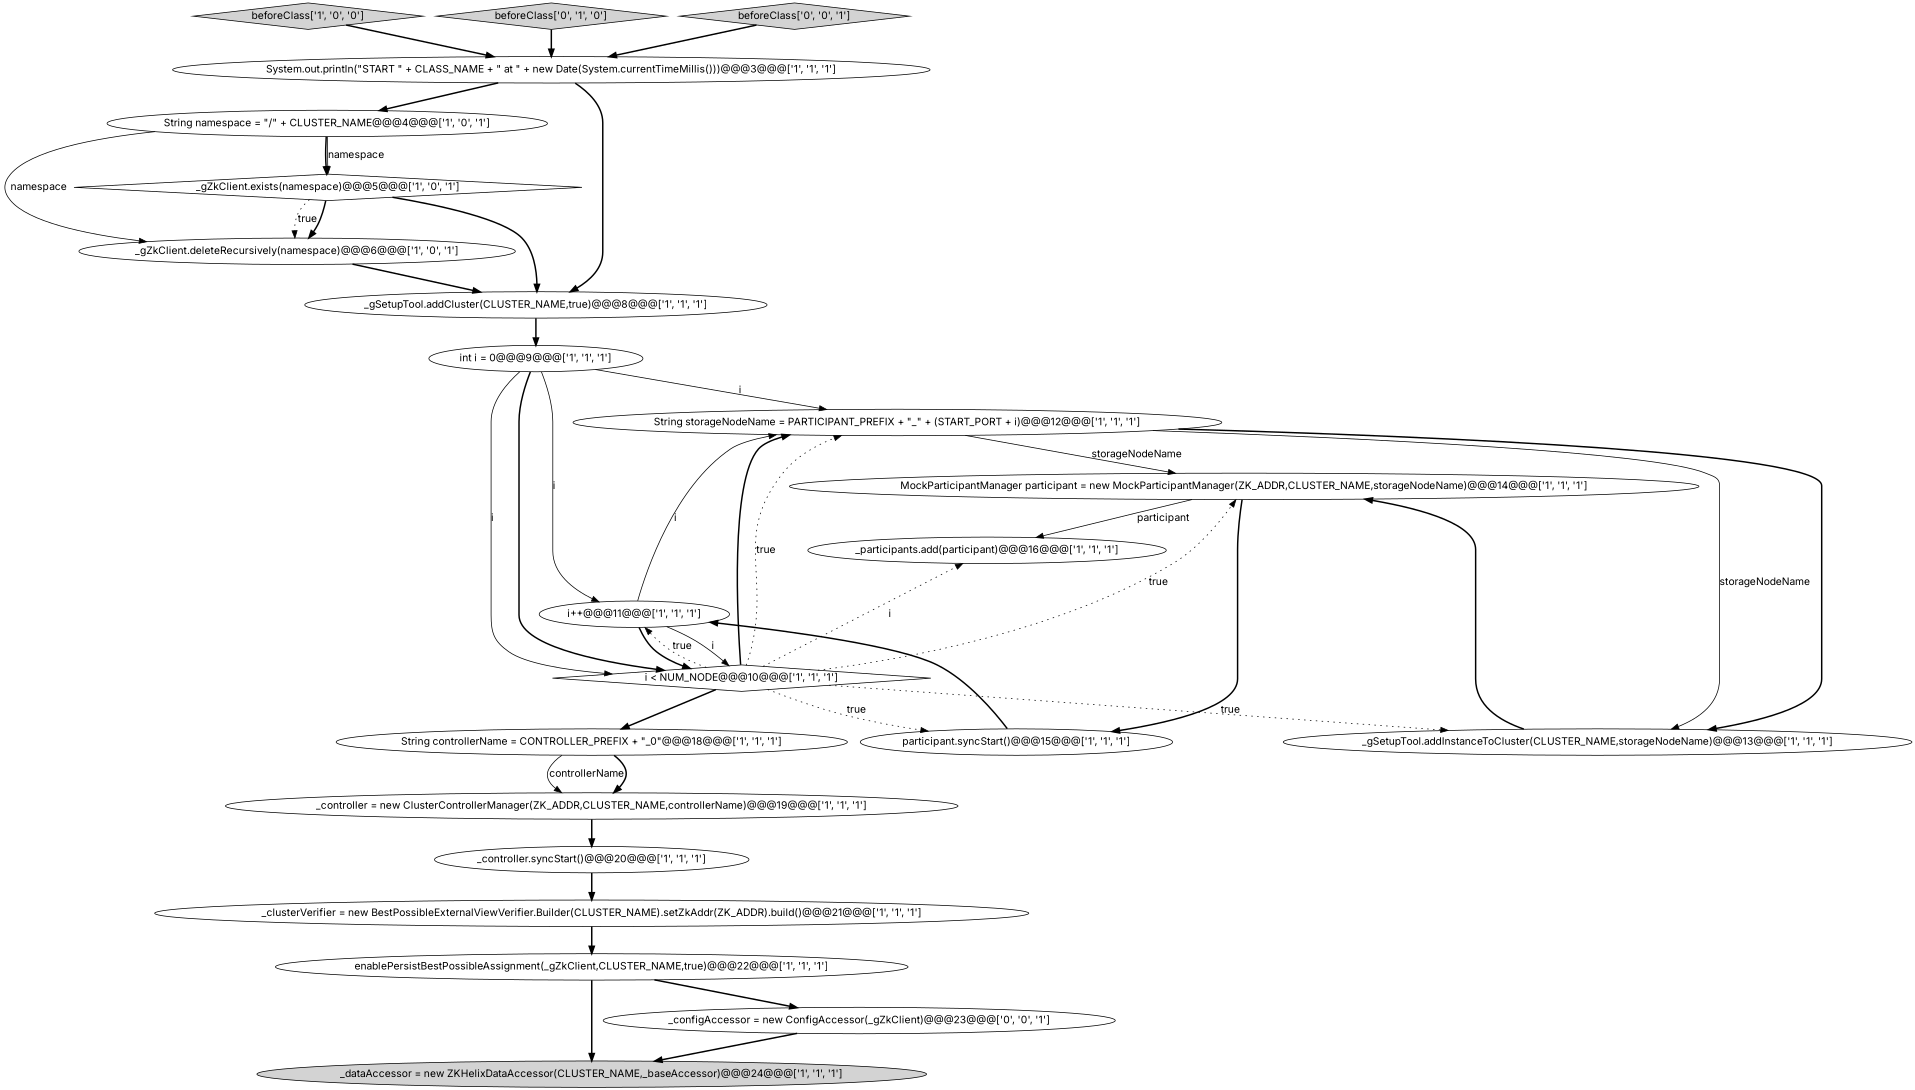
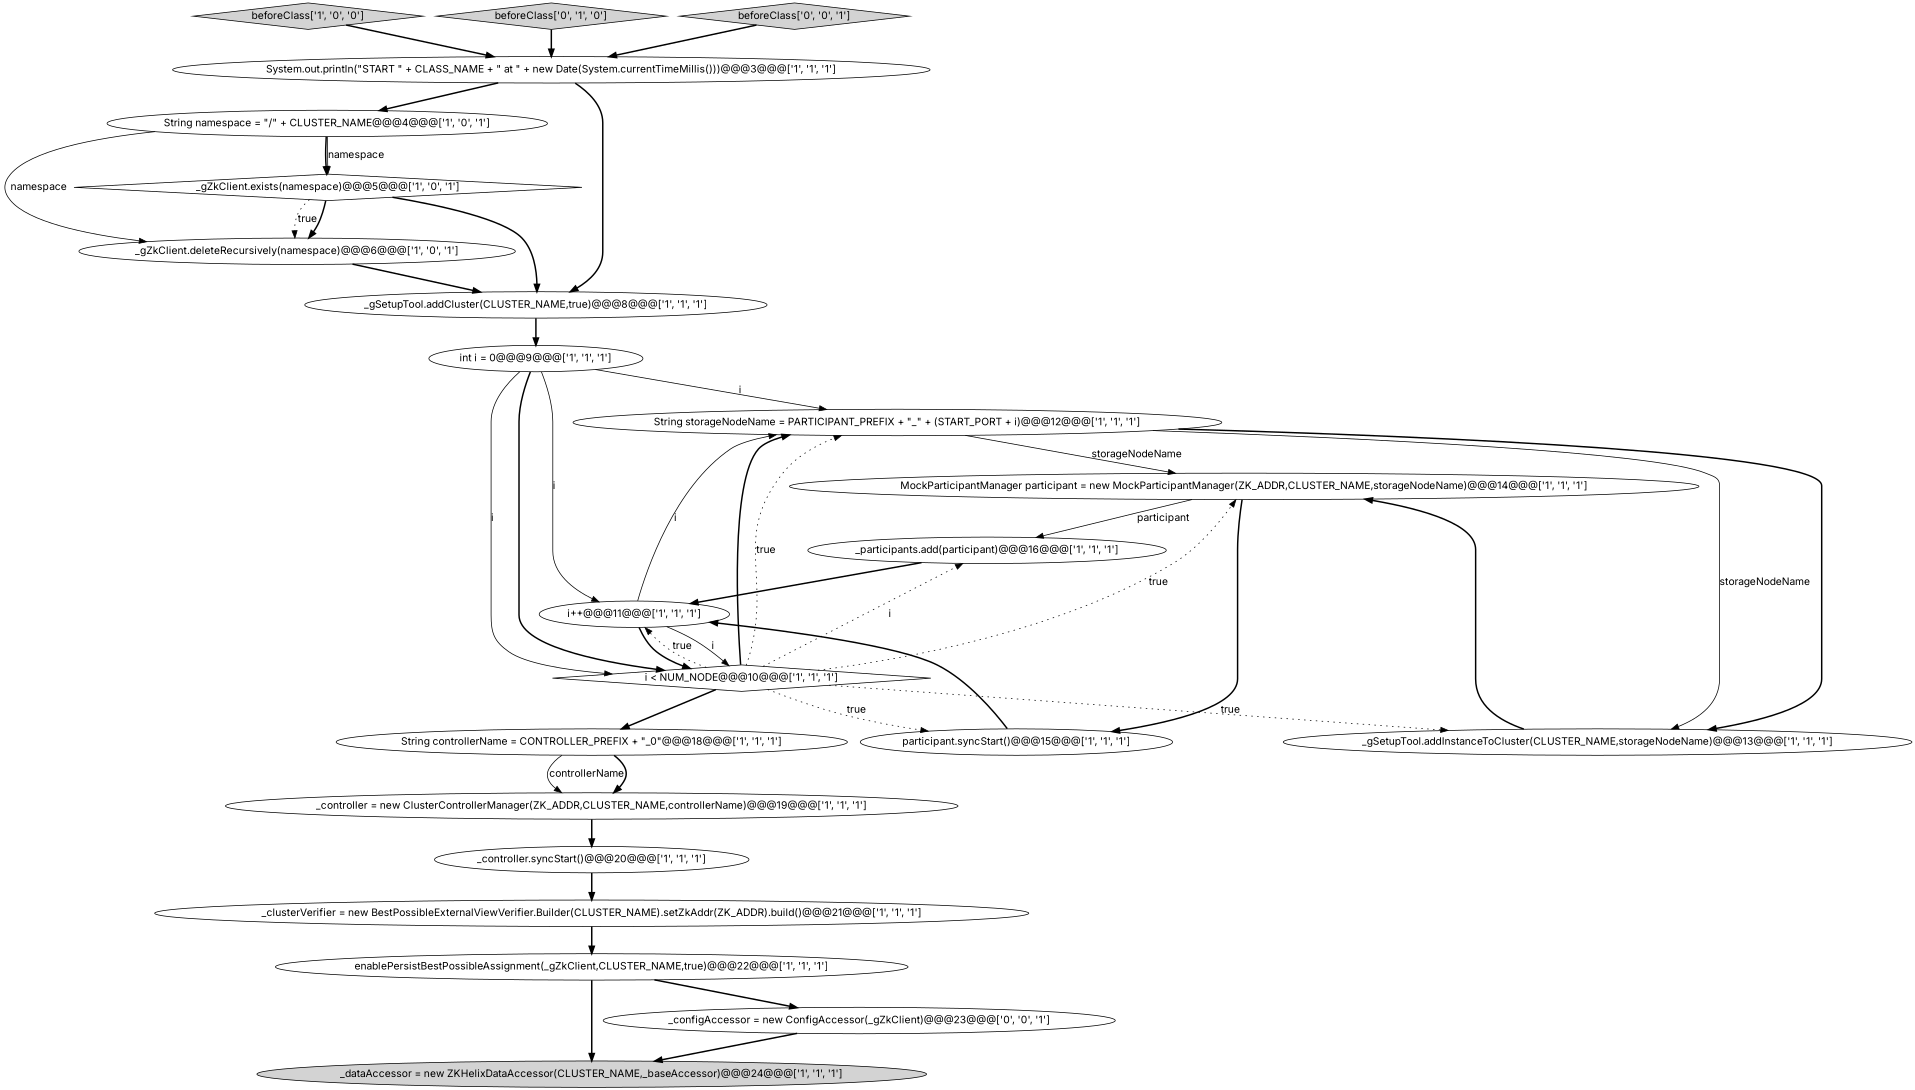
edge "_participants.add(participant)@@@16@@@['1', '1', '1']" -> "i++@@@11@@@['1', '1', '1']": added
